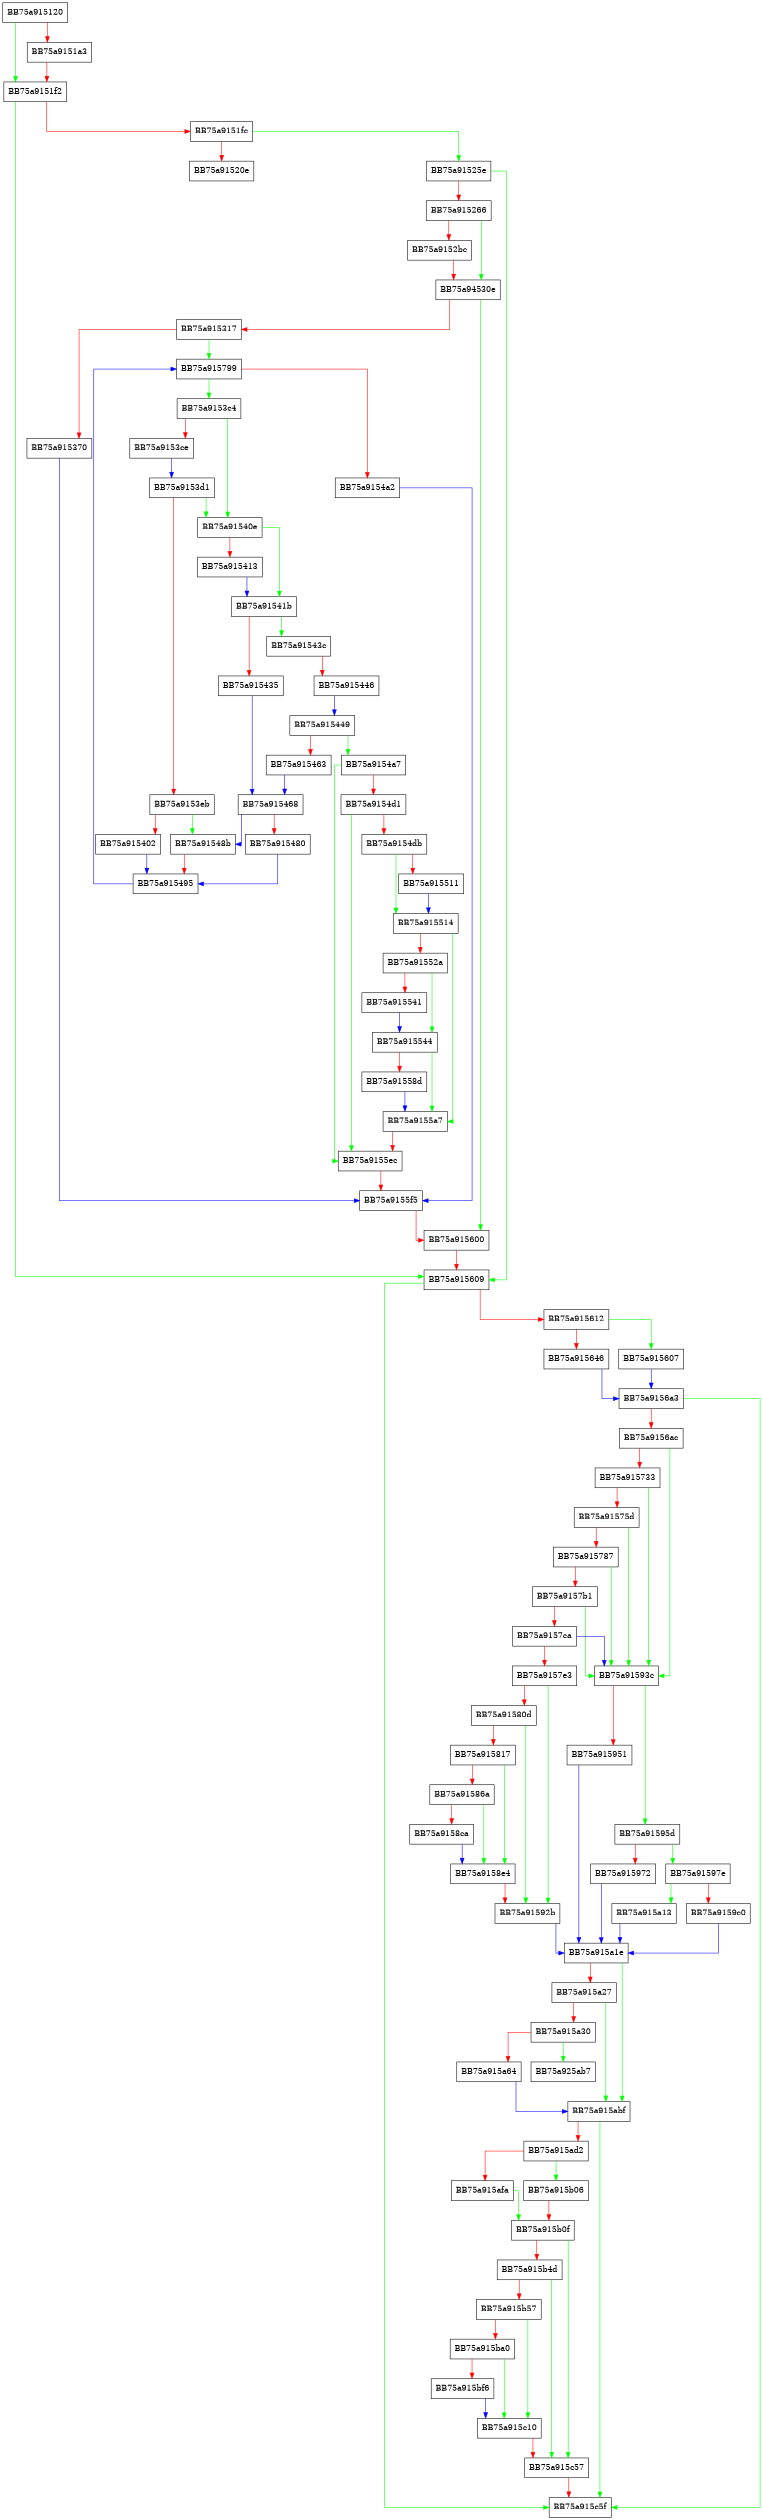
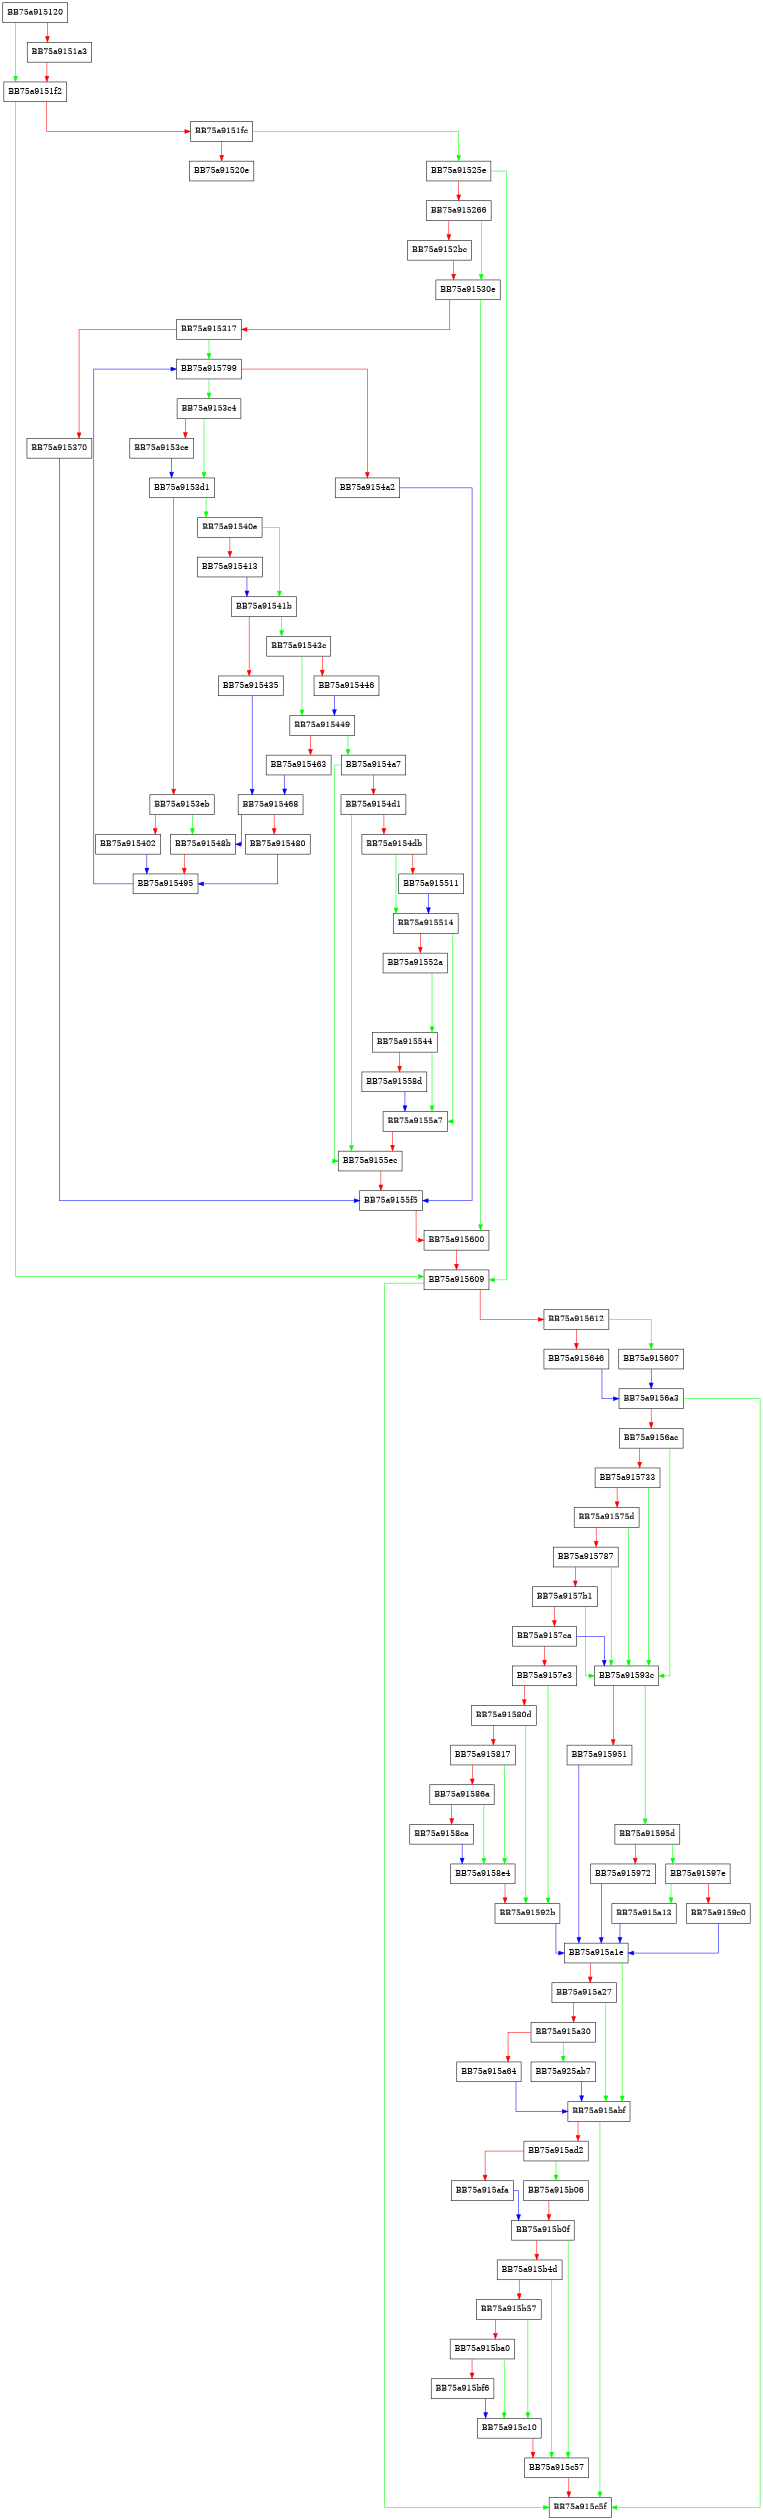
node "BB75a94530e": label "BB75a94530e" -> "BB75a91530e"
edge "BB75a9153c4" -> "BB75a91540e": now "BB75a9153c4" -> "BB75a9153d1"
edge "BB75a91543c" -> "BB75a915449": added
node "BB75a915541": removed
edge "BB75a925ab7" -> "BB75a915abf": added
edge "BB75a915afa" -> "BB75a915b0f": color green -> blue
